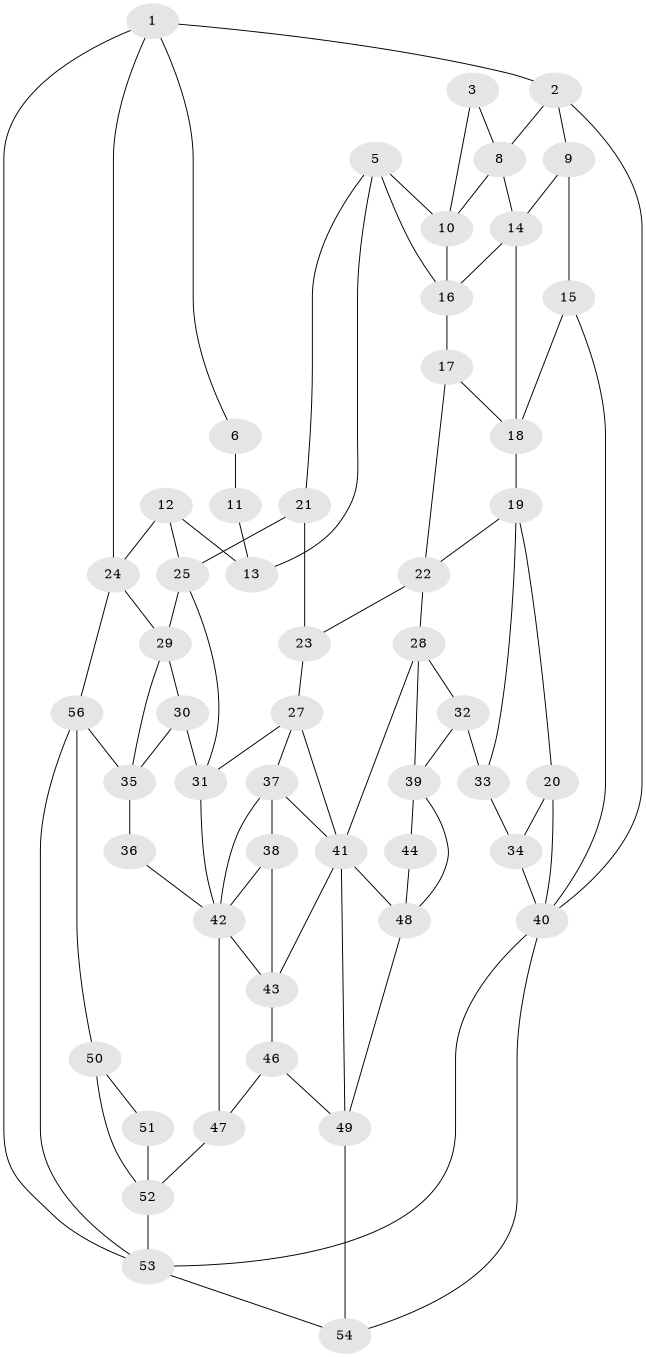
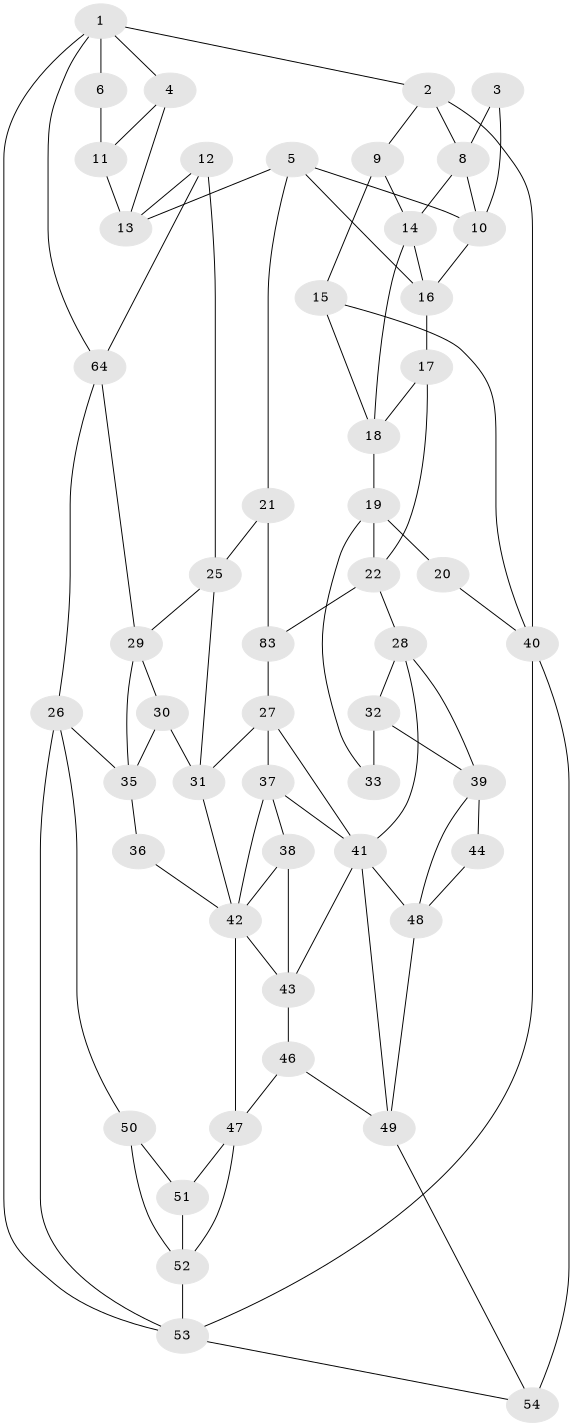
node "4": added
node "24": label "24" -> "64"
node "23": label "23" -> "83"
node "56": label "56" -> "26"
node "34": removed
edge "47" -- "51": added
